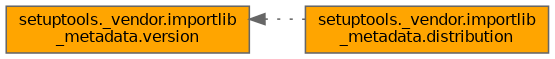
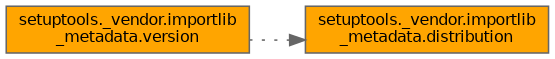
edge "setuptools._vendor.importlib _metadata.distribution" -> "setuptools._vendor.importlib _metadata.version": reversed
